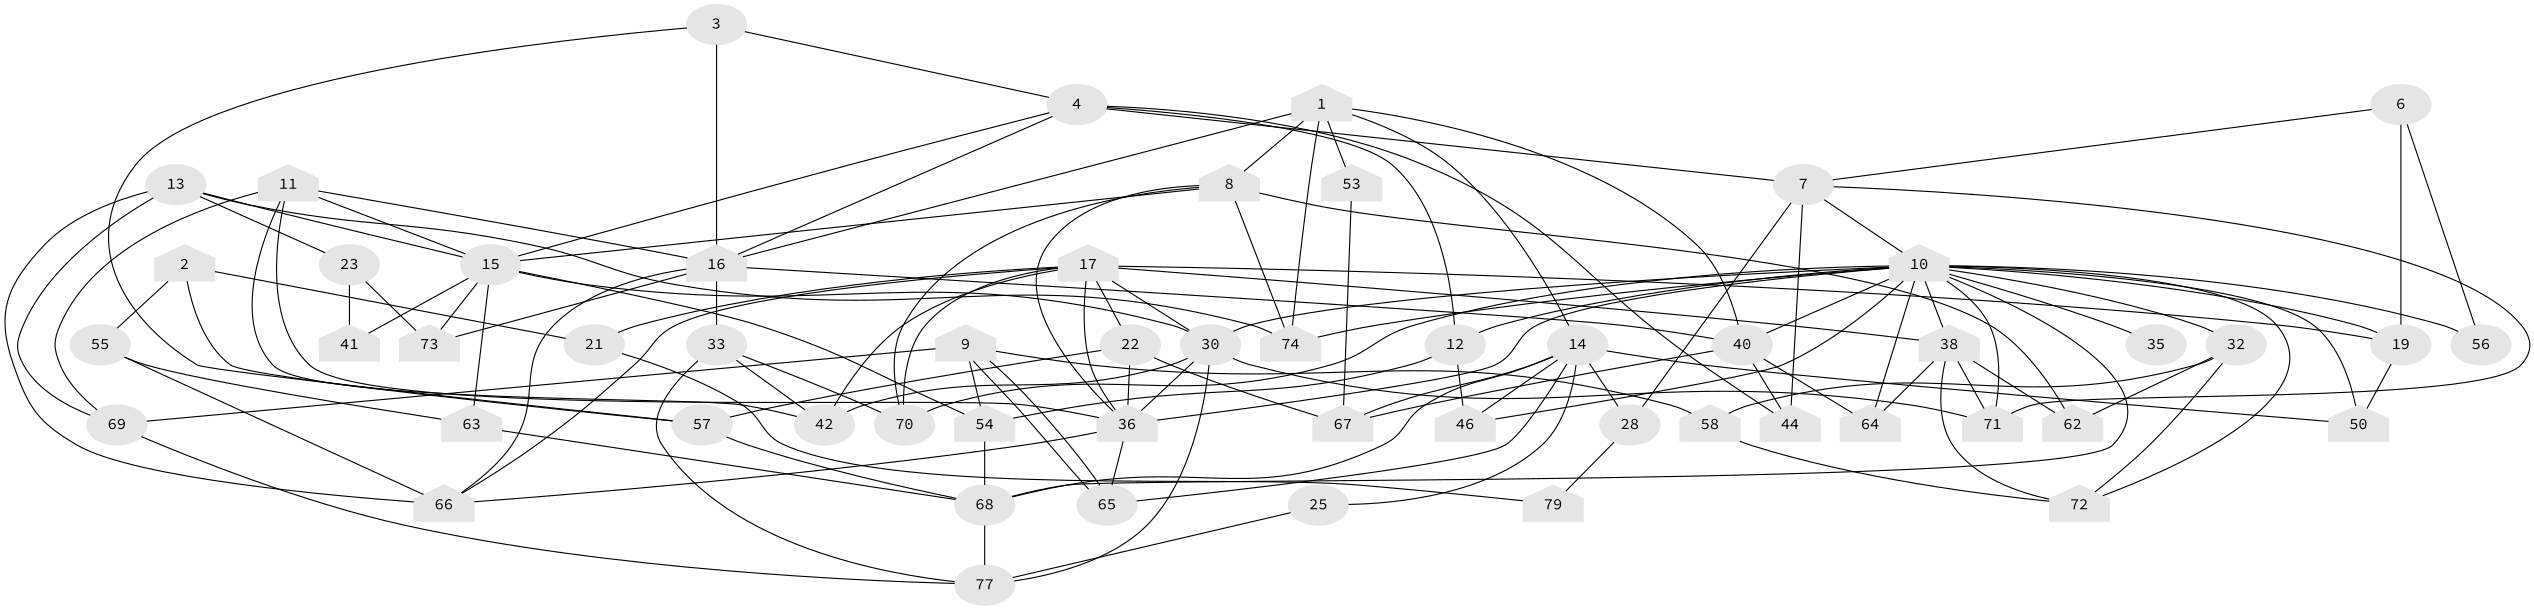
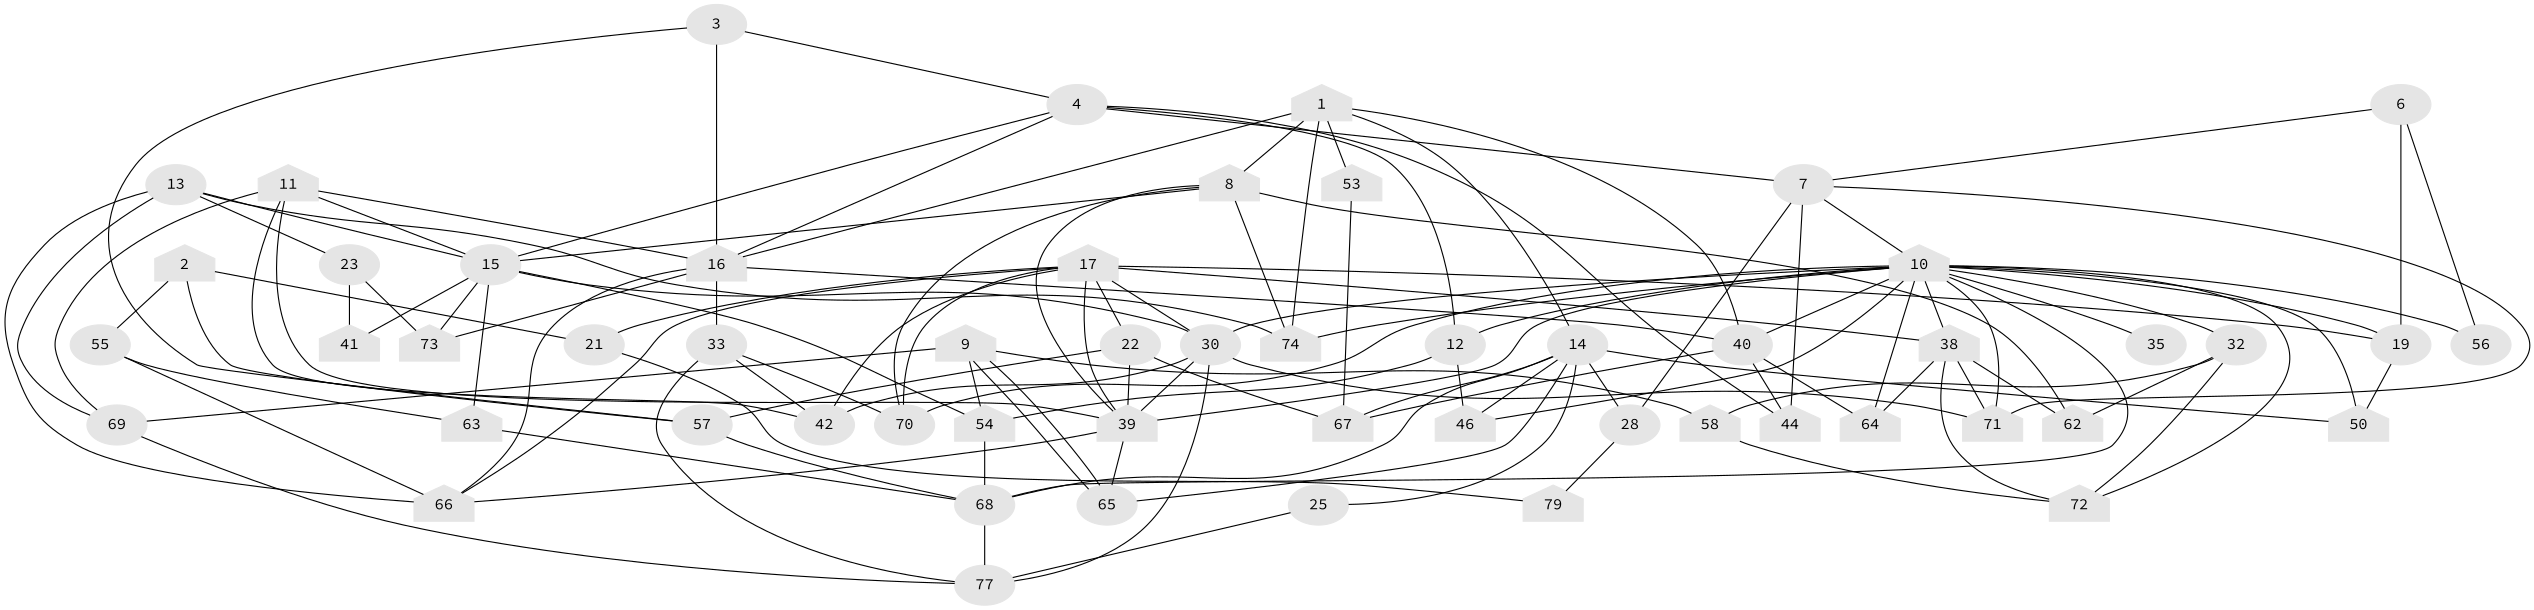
node "36": label "36" -> "39"
